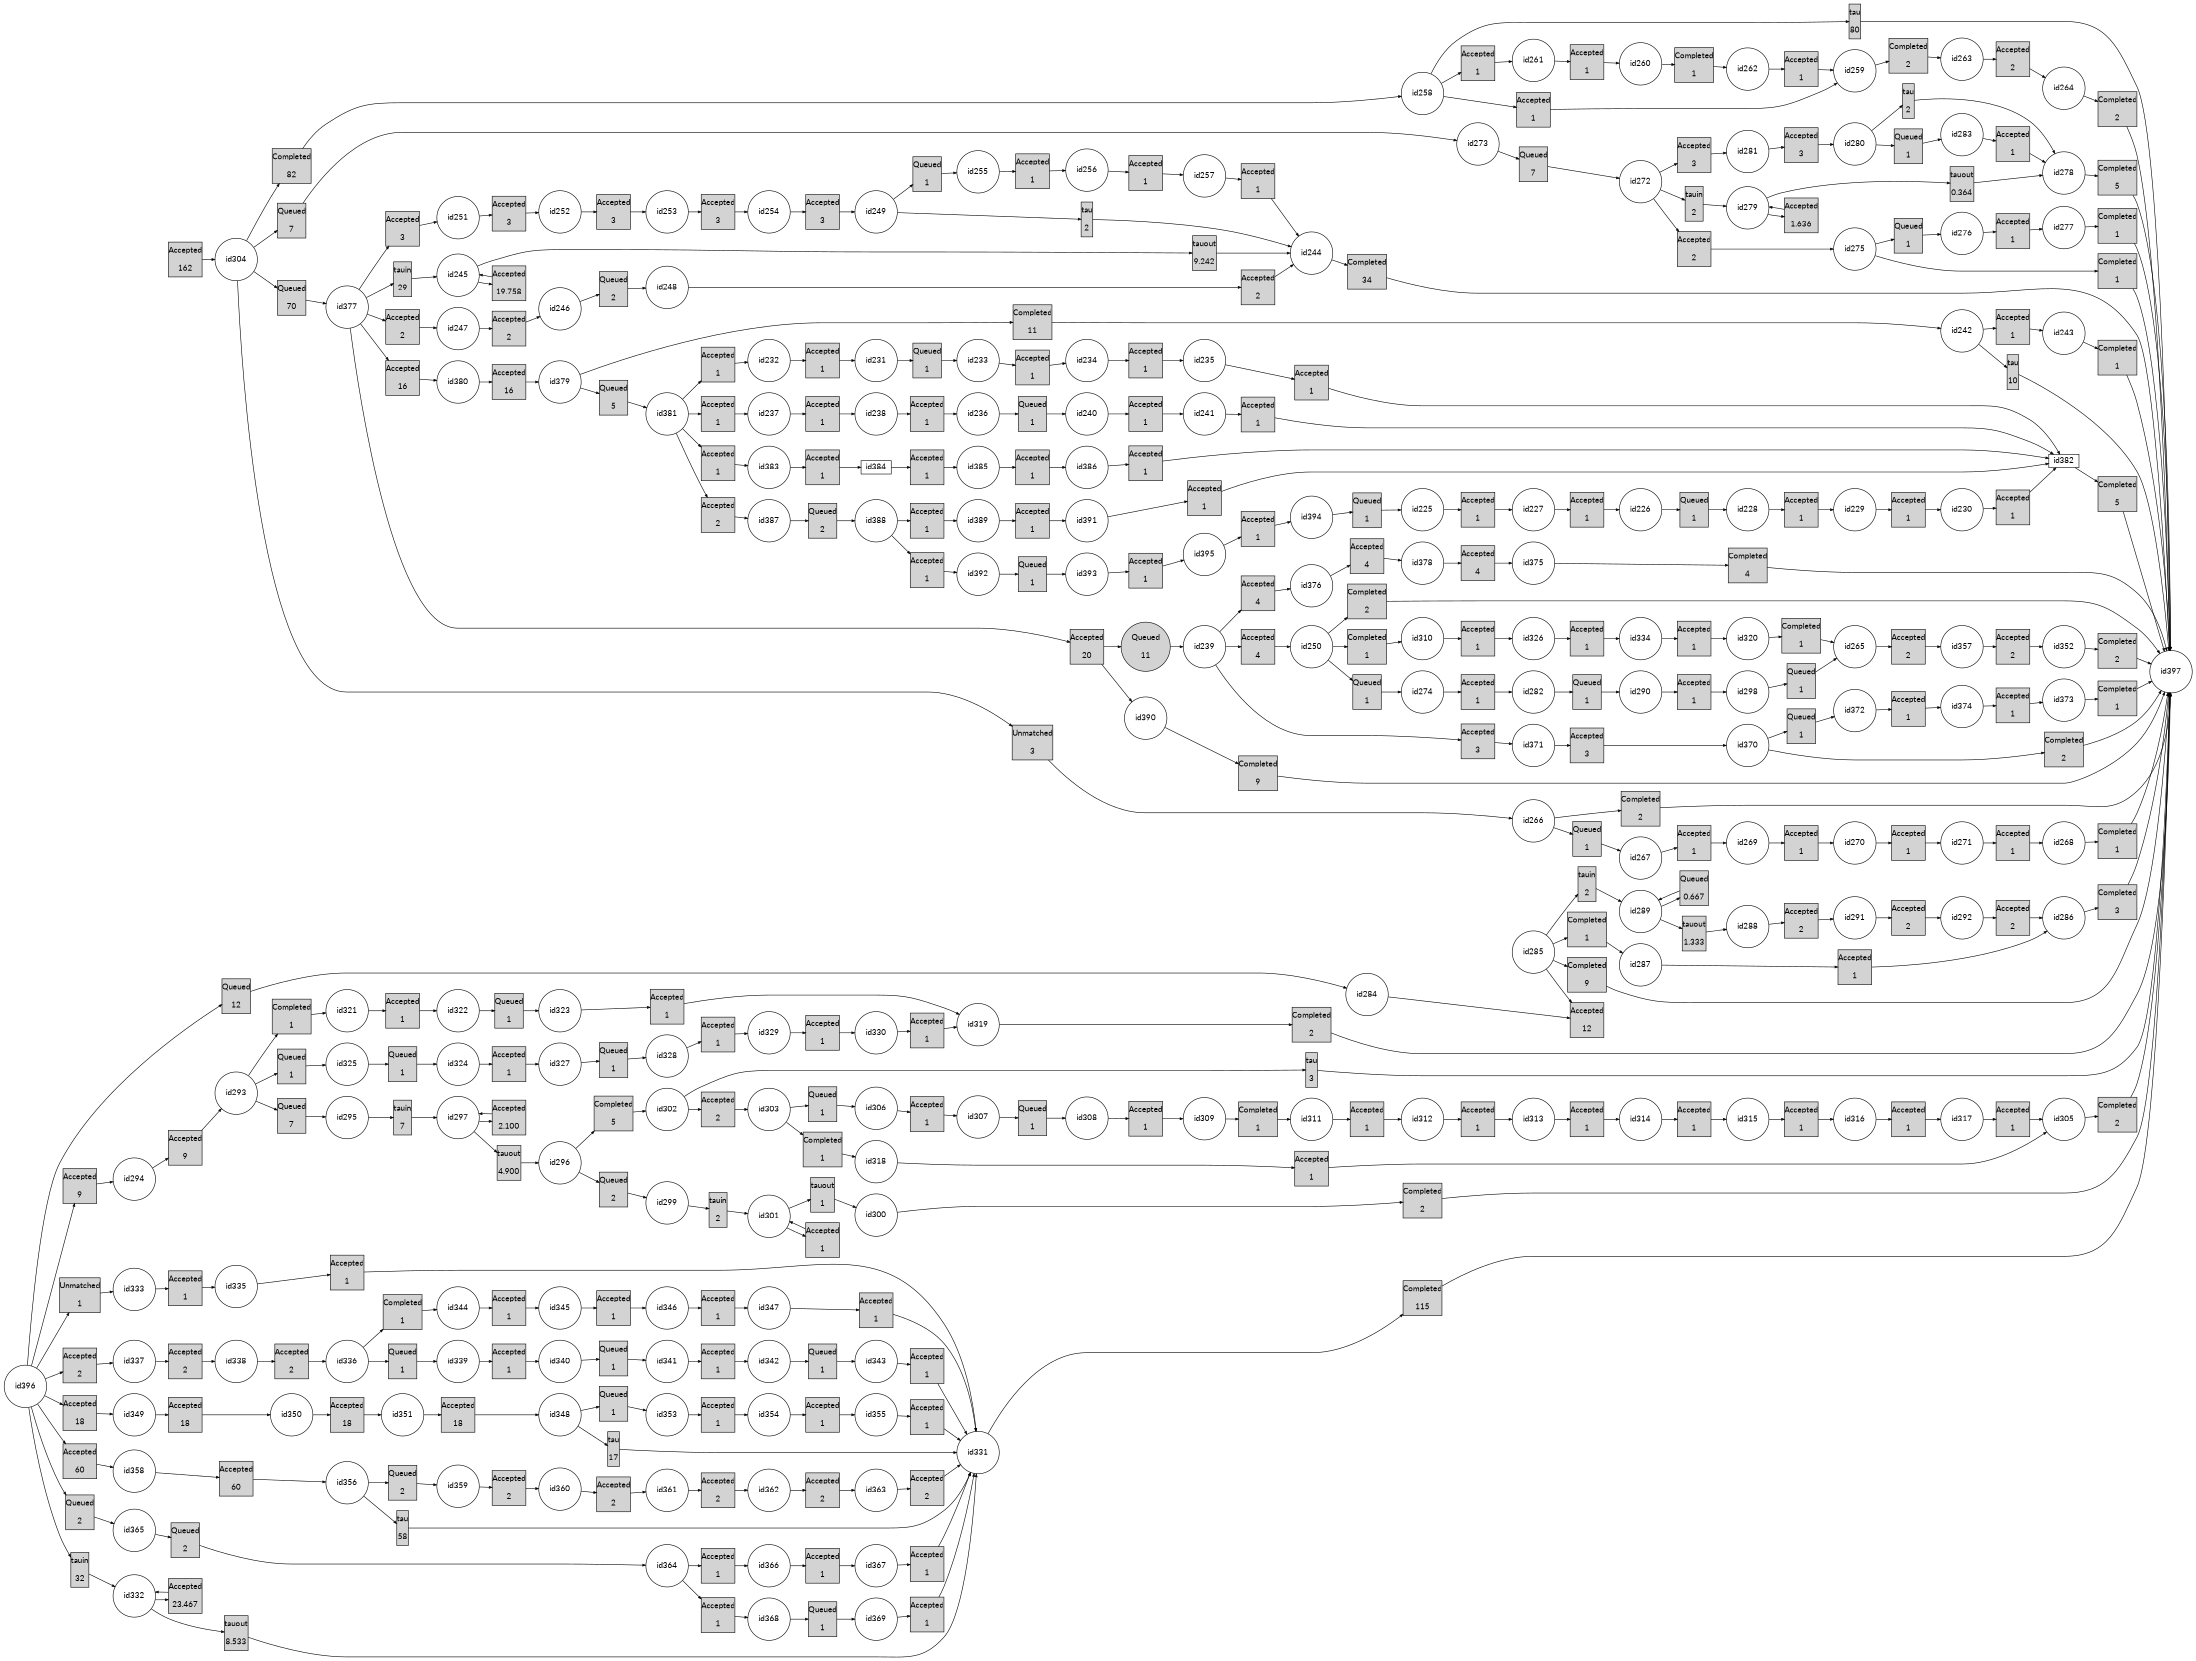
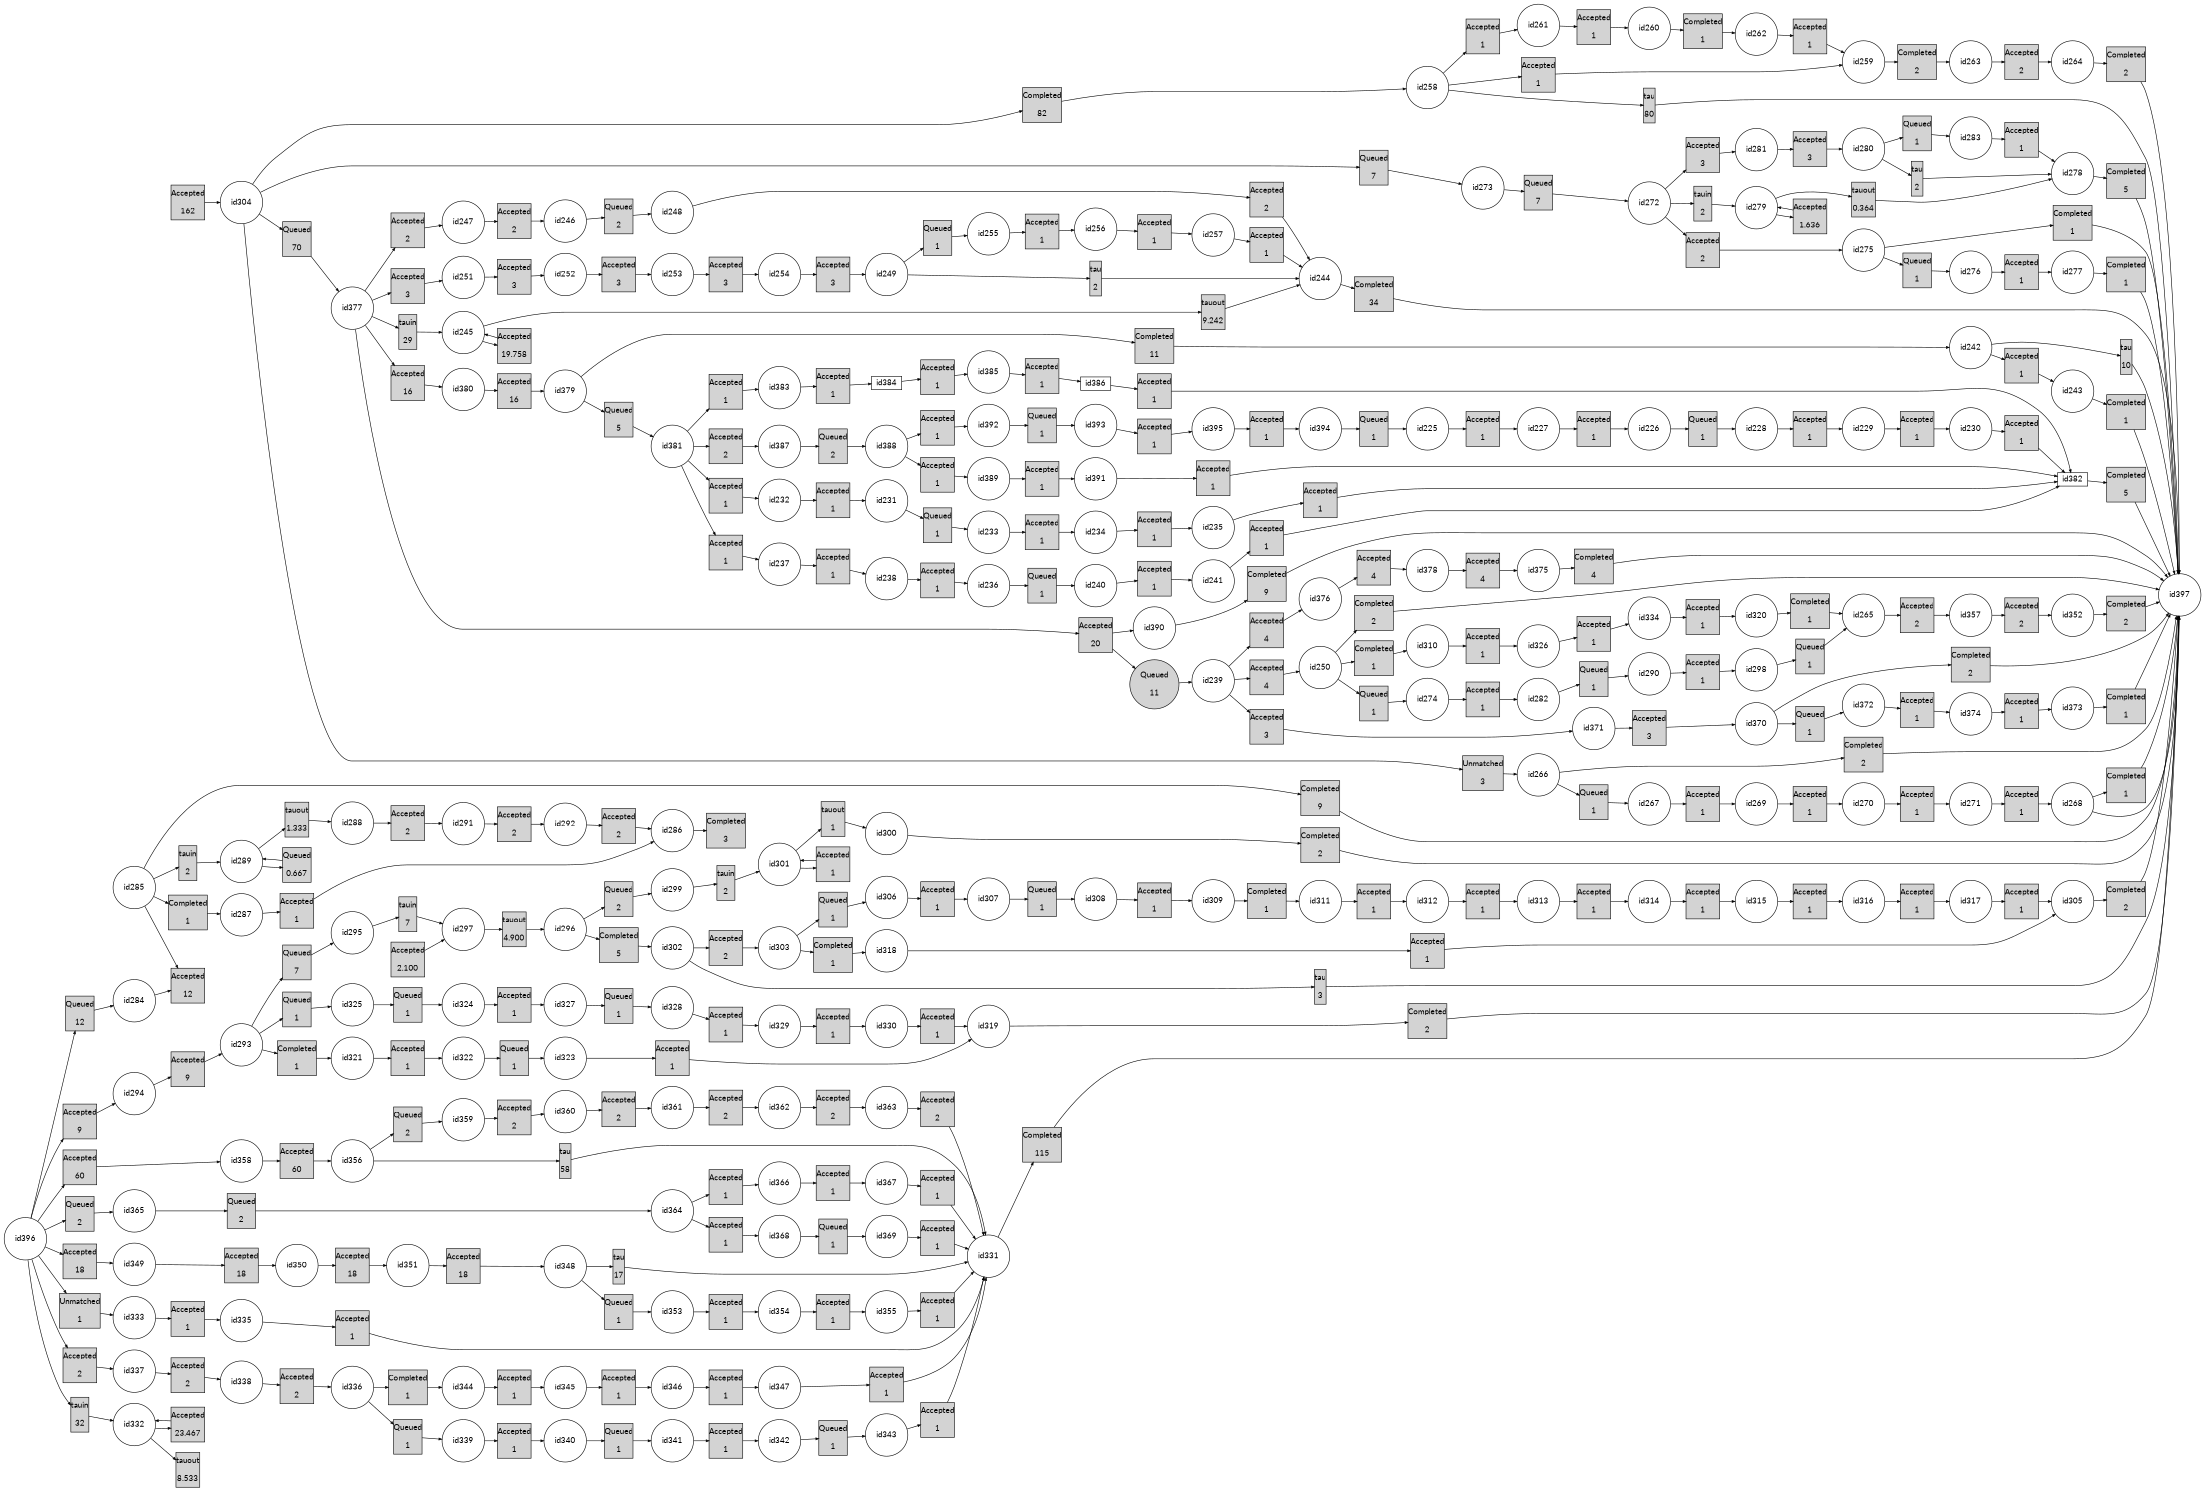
node "id386": shape circle -> box
edge "Completed 3" -> "id397": now "id268" -> "id397"
edge "id297" -> "Accepted 2.100": removed
edge "tauout 8.533" -> "id331": removed
